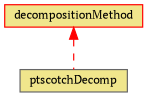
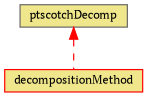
edge "ptscotchDecomp" -> "decompositionMethod": reversed
